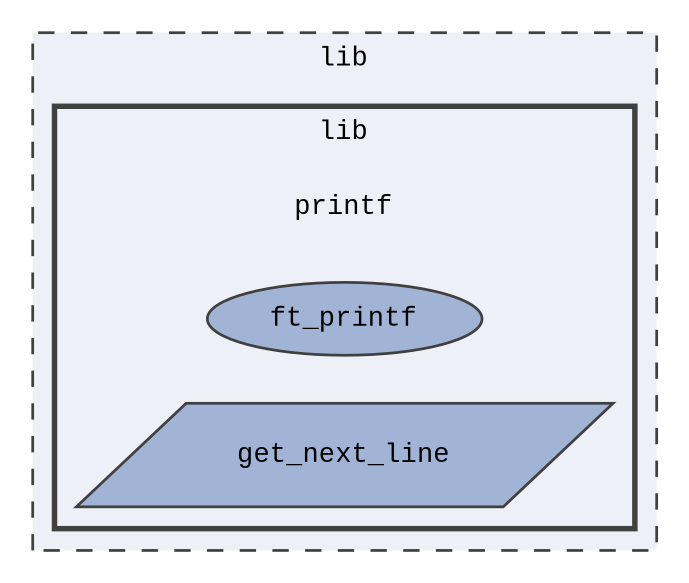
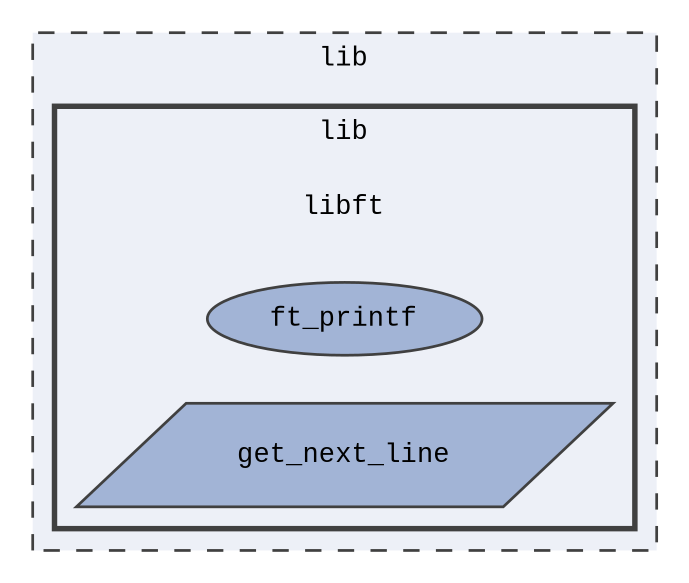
node "printf": label "printf" -> "libft"
